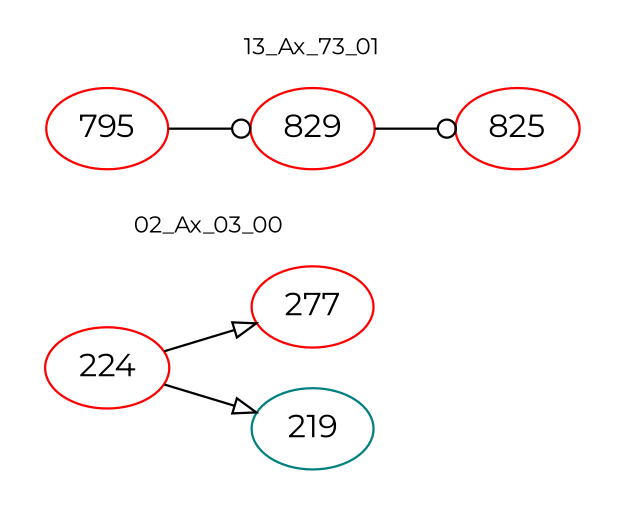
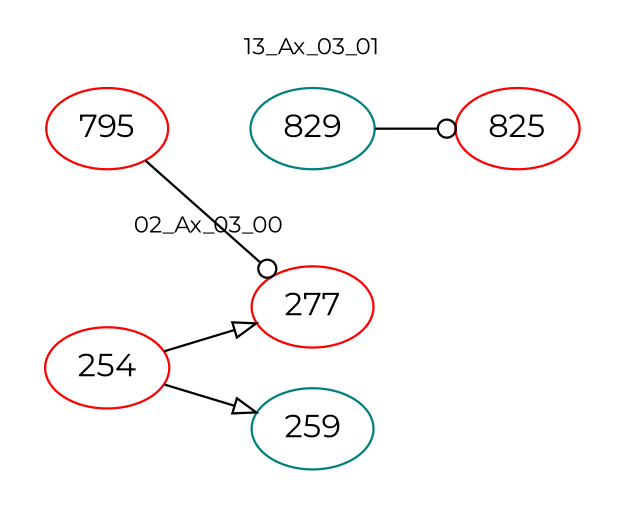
cluster "13_Ax_73_01": label "13_Ax_73_01" -> "13_Ax_03_01"
edge "795" -> "829": now "795" -> "277"
node "829": color red -> teal
node "224": label "224" -> "254"
node "219": label "219" -> "259"
